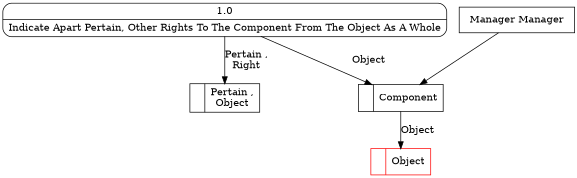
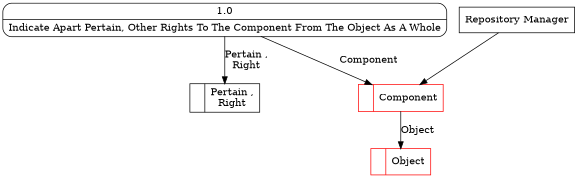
node "Manager Manager": label "Manager Manager" -> "Repository Manager"
edge "1.0" -> "Component": label "Object" -> "Component"
node "Component": color black -> red
node "Pertain ,": text "Object" -> "Right"
